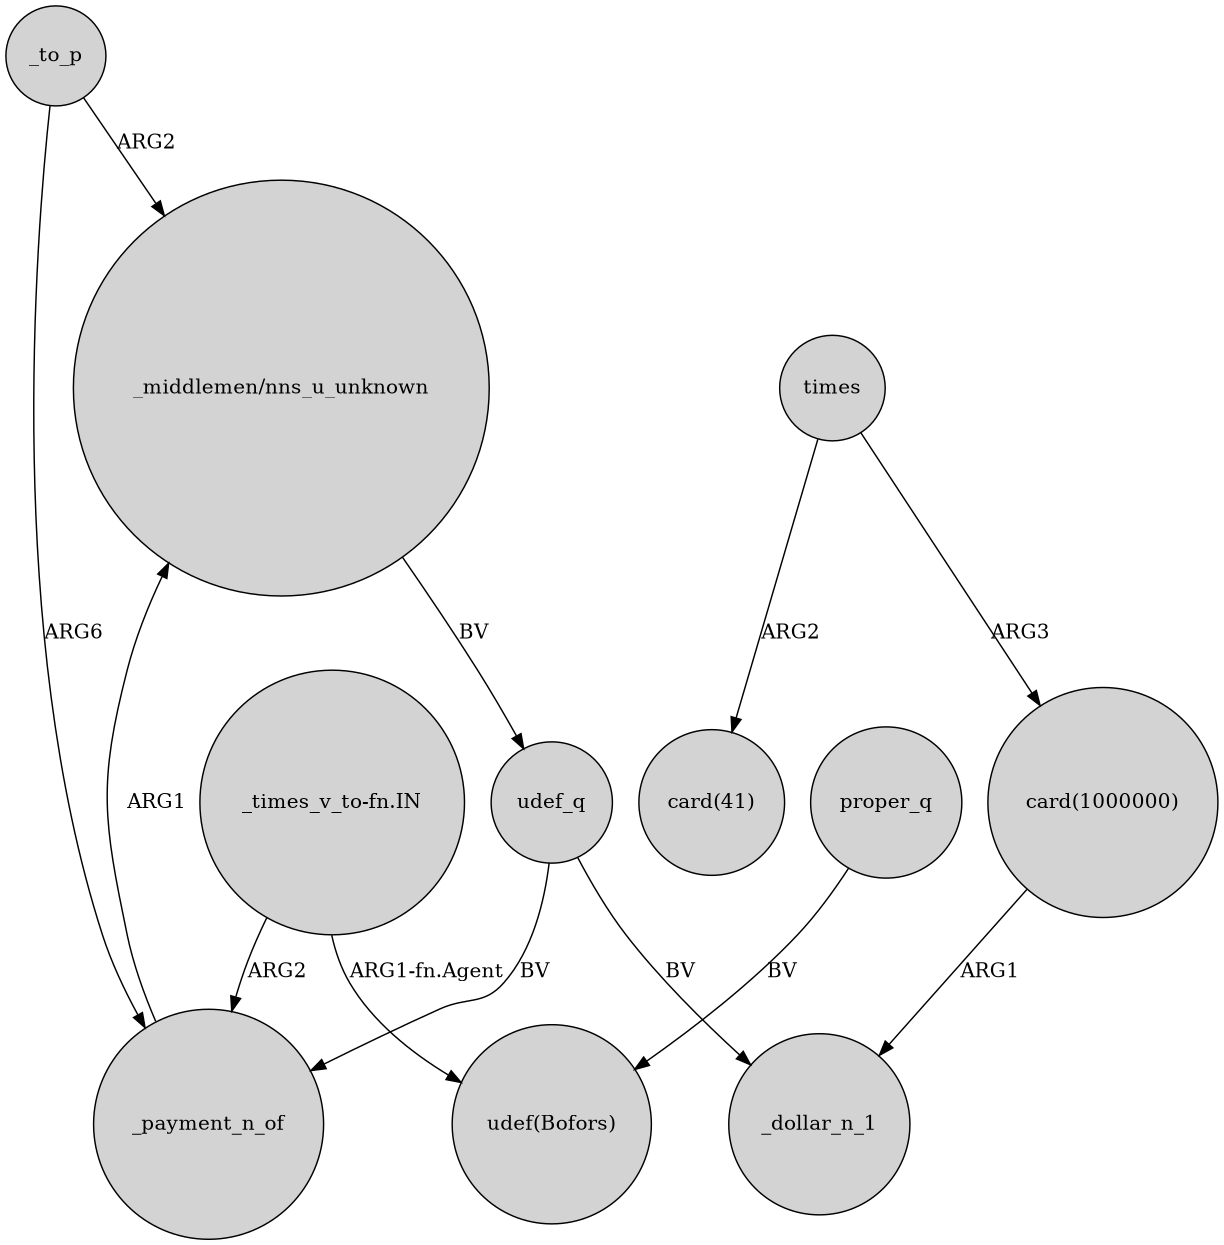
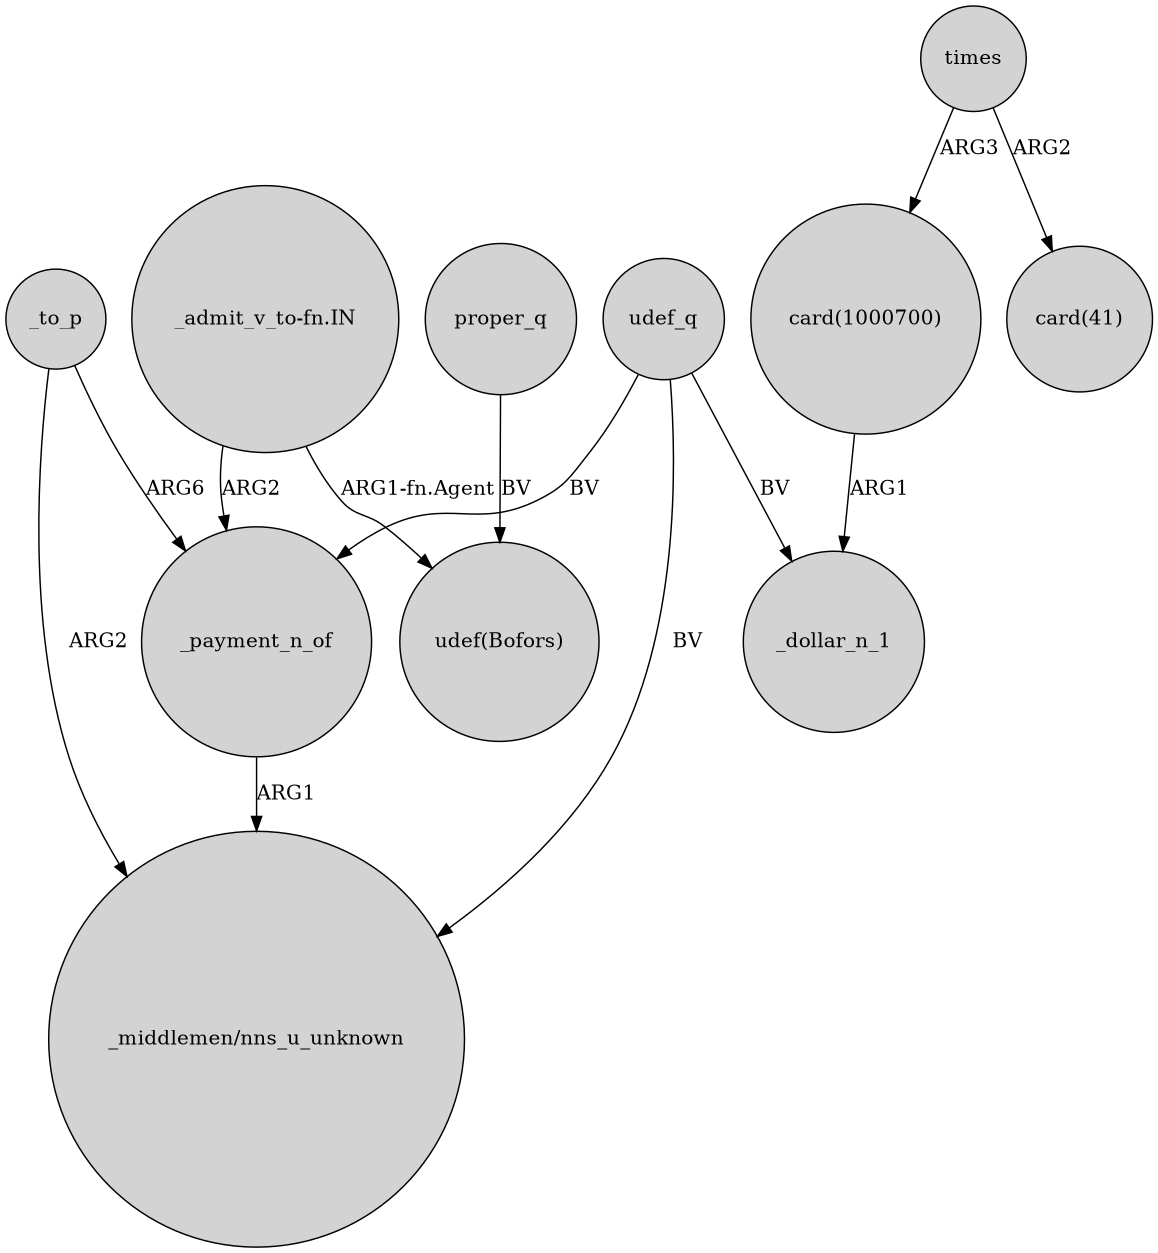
edge "_middlemen/nns_u_unknown" -> "udef_q": reversed
node "_times_v_to-fn.IN": label "_times_v_to-fn.IN" -> "_admit_v_to-fn.IN"
node "card(1000000)": label "card(1000000)" -> "card(1000700)"
